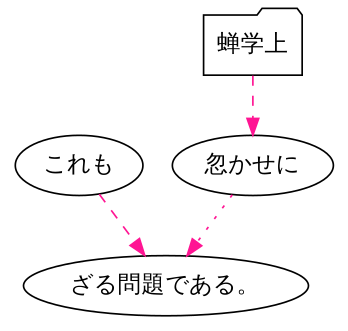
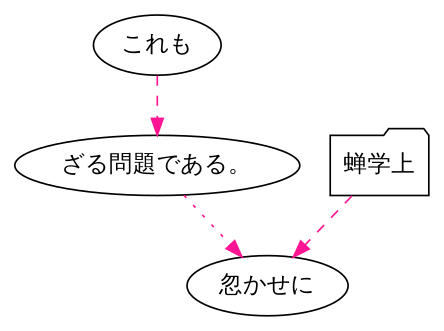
edge "忽かせに" -> "ざる問題である。": reversed
